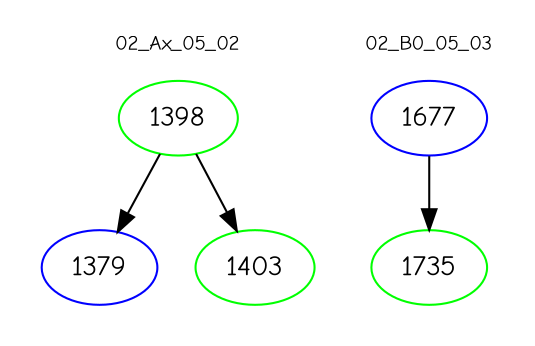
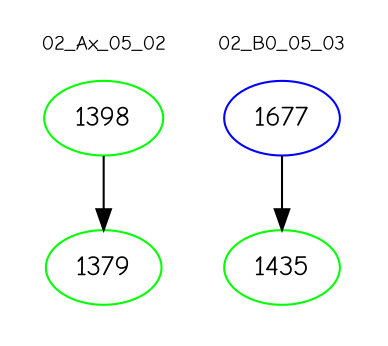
node "1379": color blue -> green
node "1403": removed
node "1735": label "1735" -> "1435"
